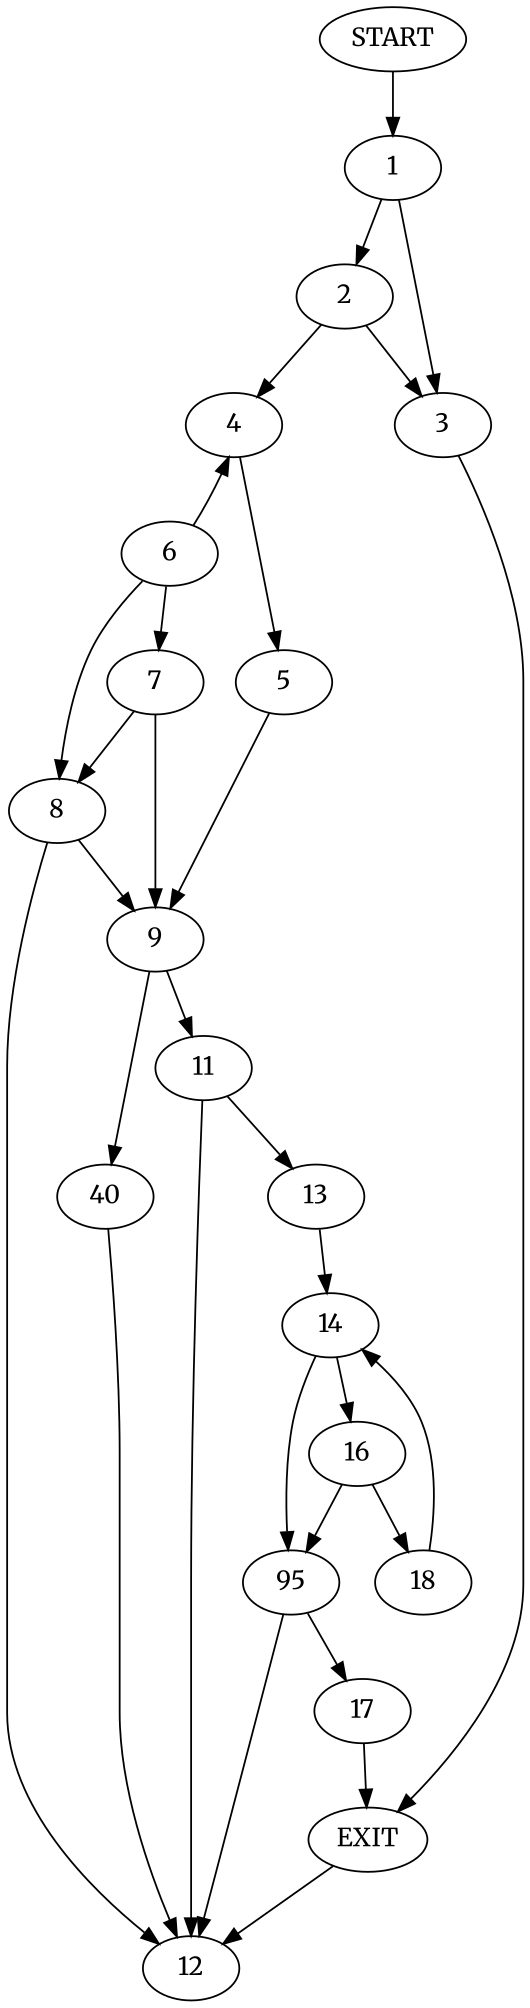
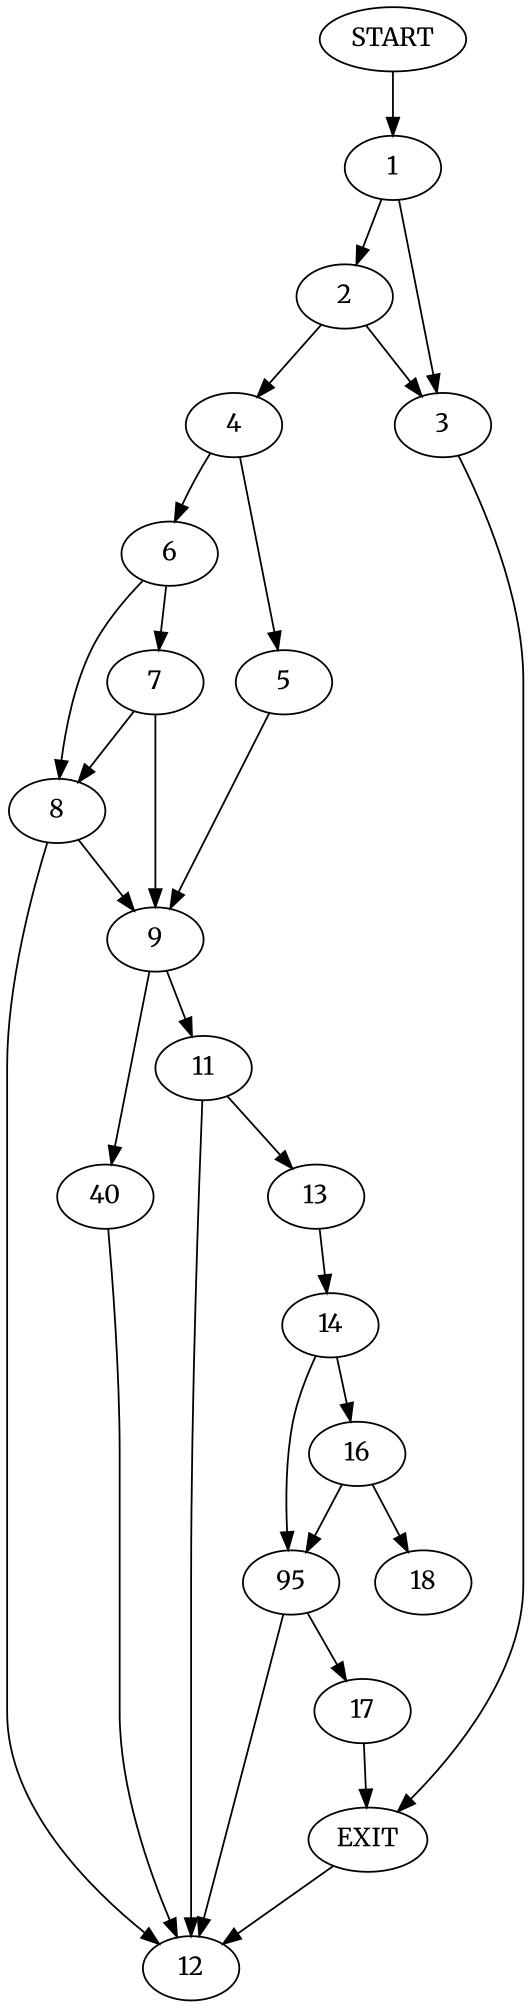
edge "6" -> "4": reversed
edge "18" -> "14": removed
